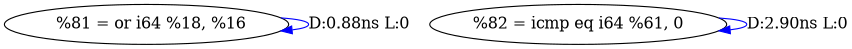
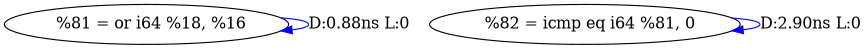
node "%82 = icmp eq i64 %61, 0": label "%82 = icmp eq i64 %61, 0" -> "%82 = icmp eq i64 %81, 0"
